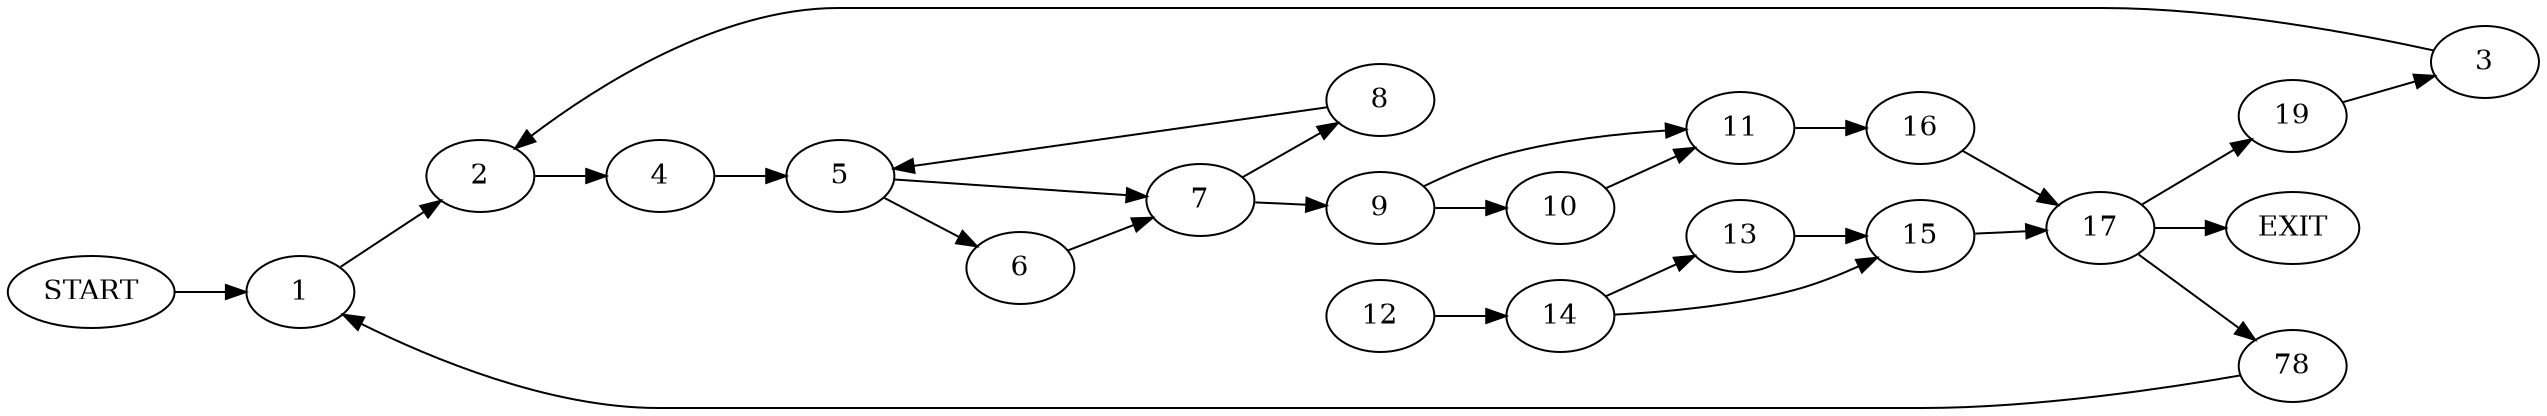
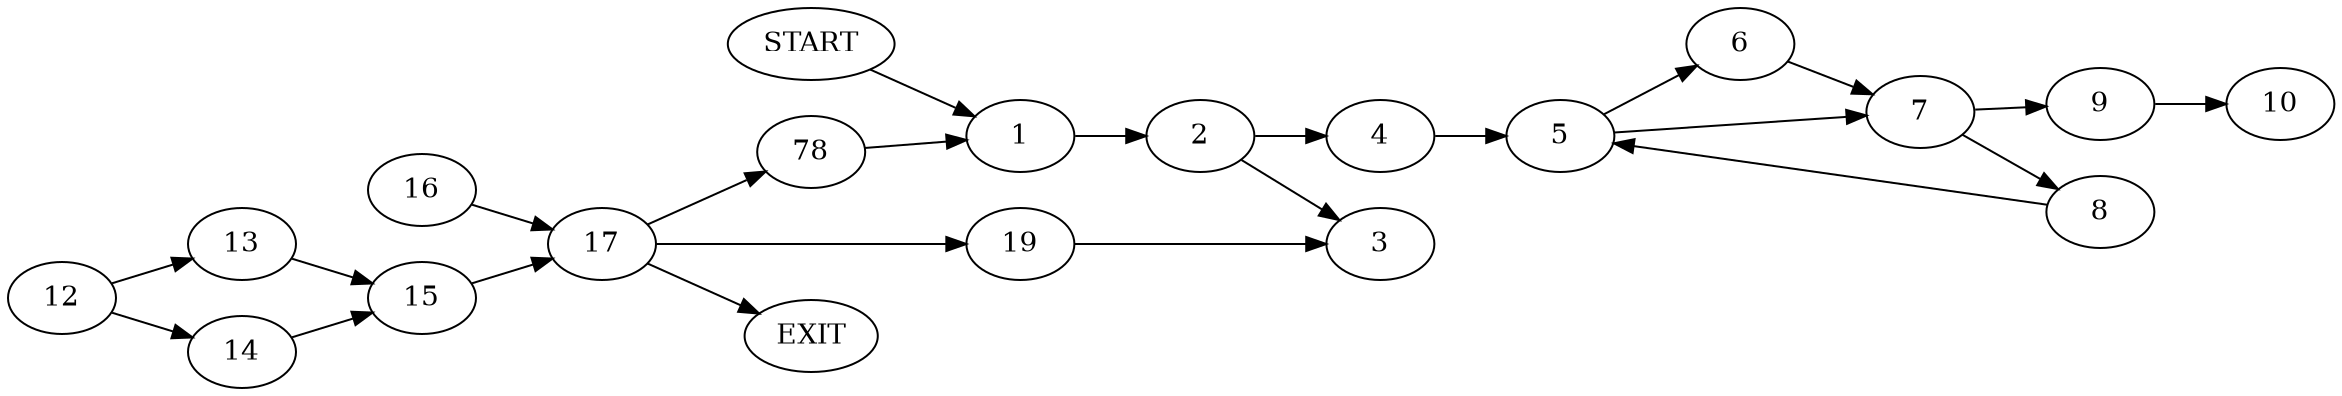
edge "3" -> "2": reversed
node "11": removed
edge "14" -> "13": now "12" -> "13"
